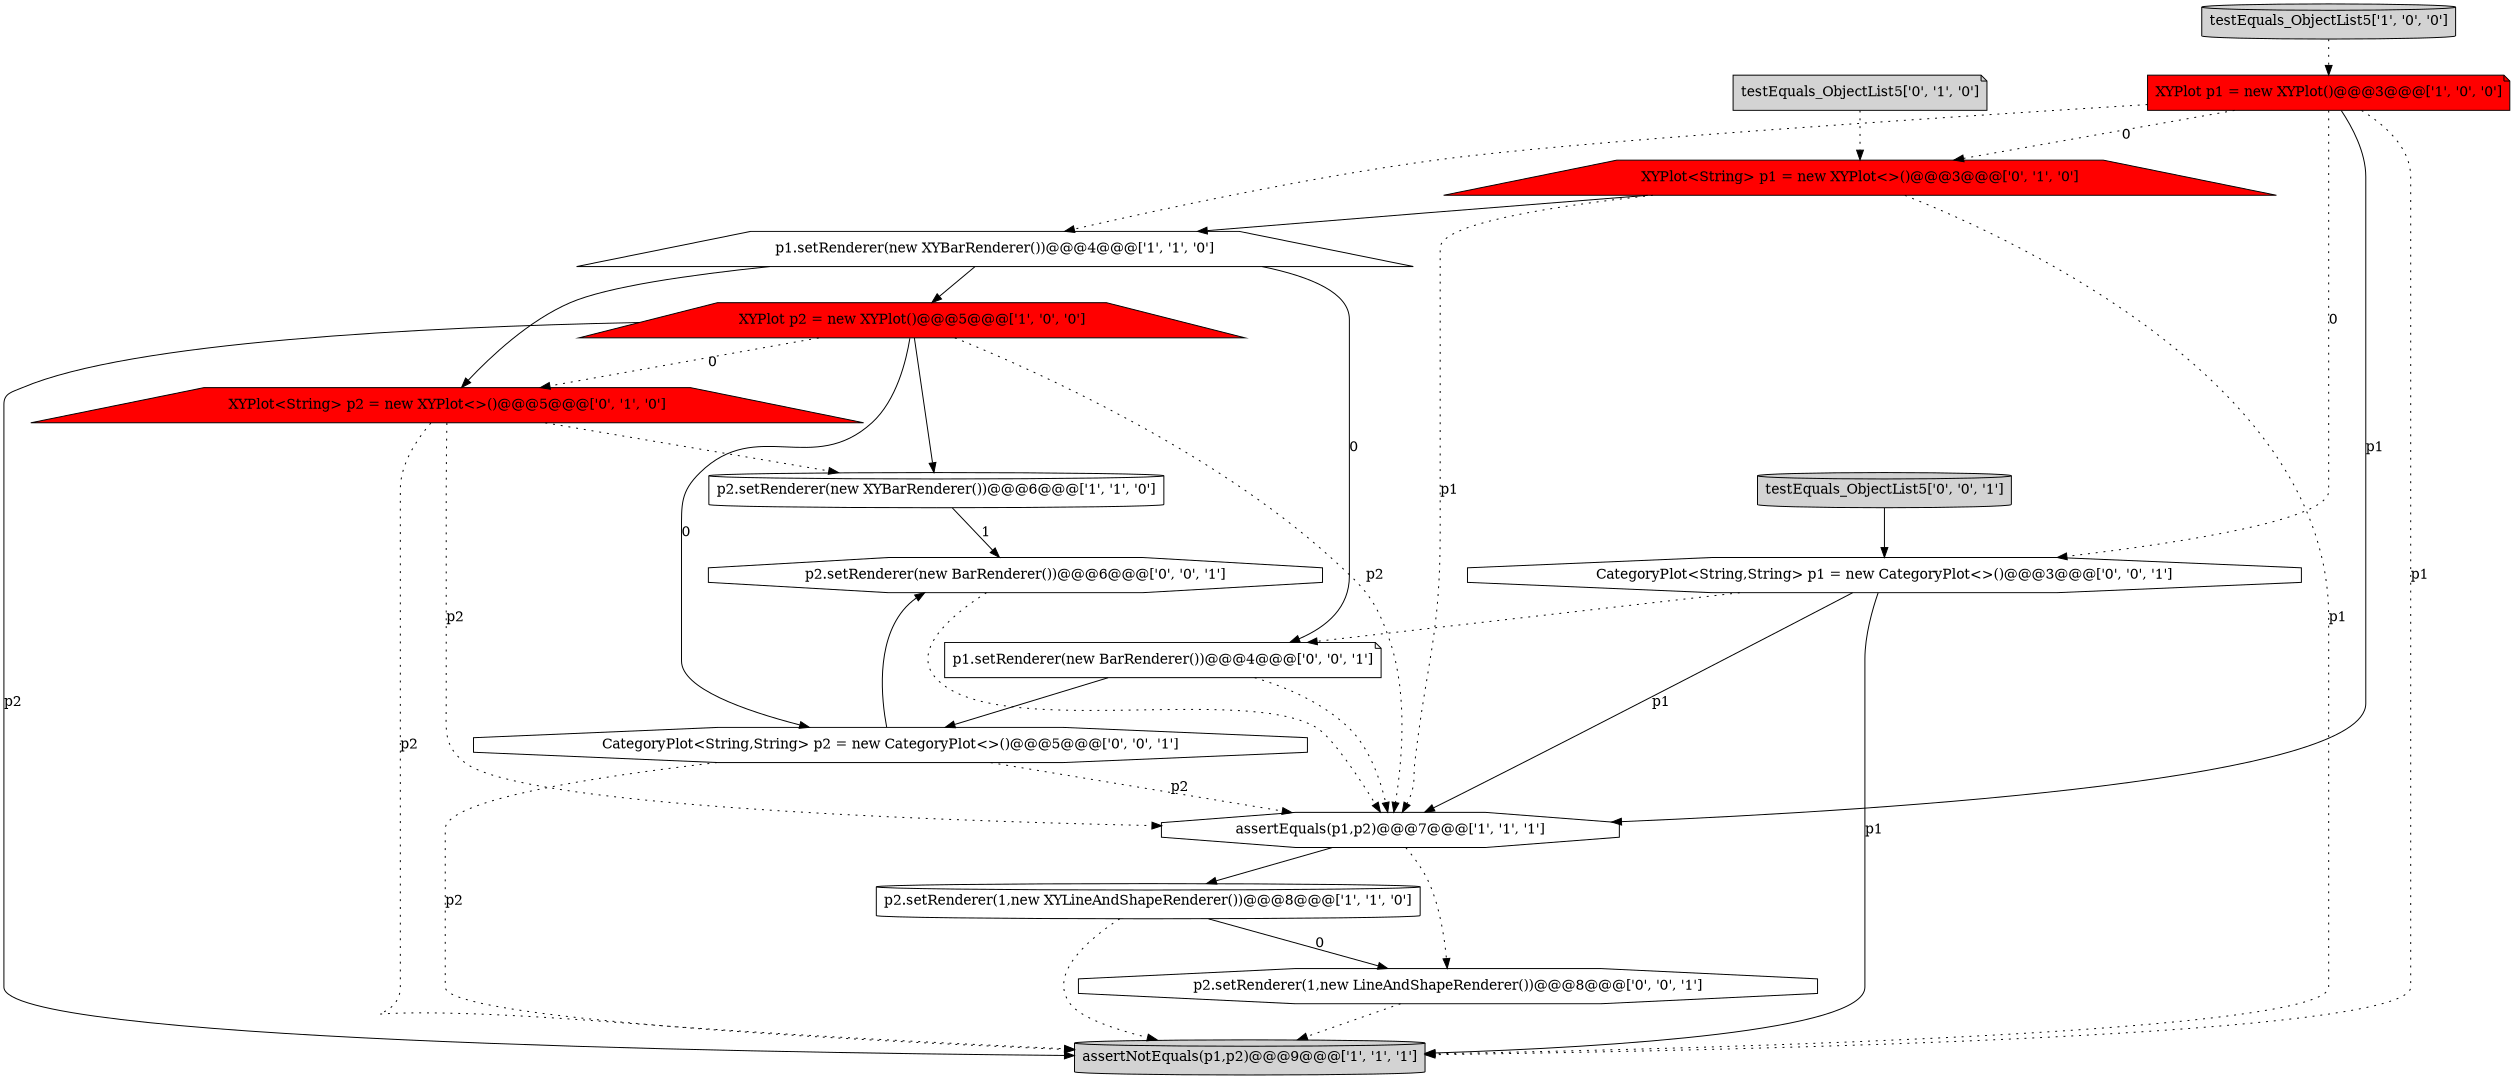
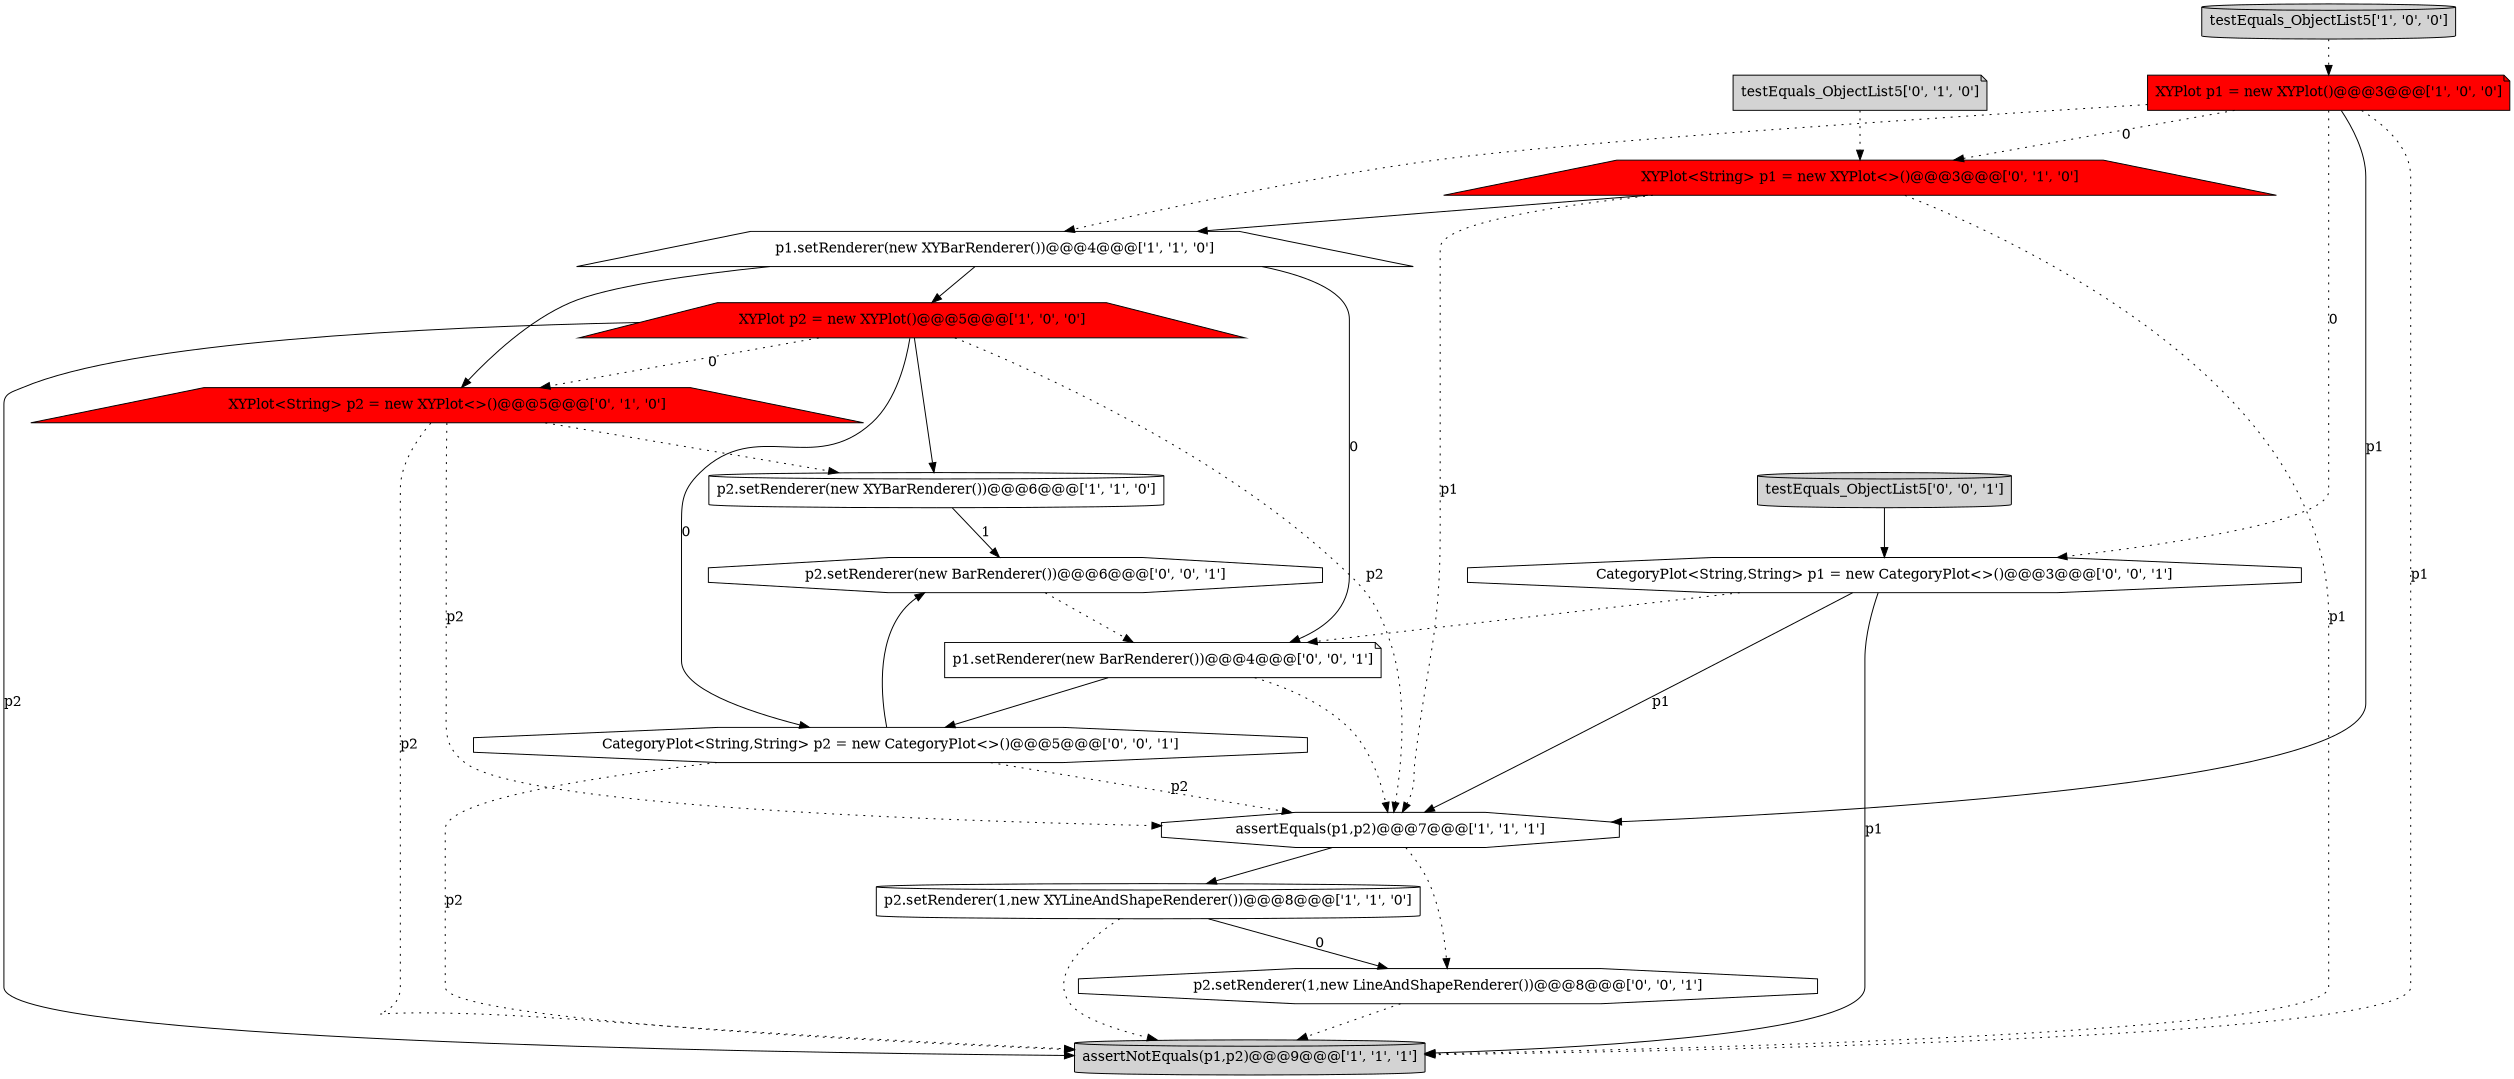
edge "p2.setRenderer(new BarRenderer())@@@6@@@['0', '0', '1']" -> "assertEquals(p1,p2)@@@7@@@['1', '1', '1']": now "p2.setRenderer(new BarRenderer())@@@6@@@['0', '0', '1']" -> "p1.setRenderer(new BarRenderer())@@@4@@@['0', '0', '1']"
